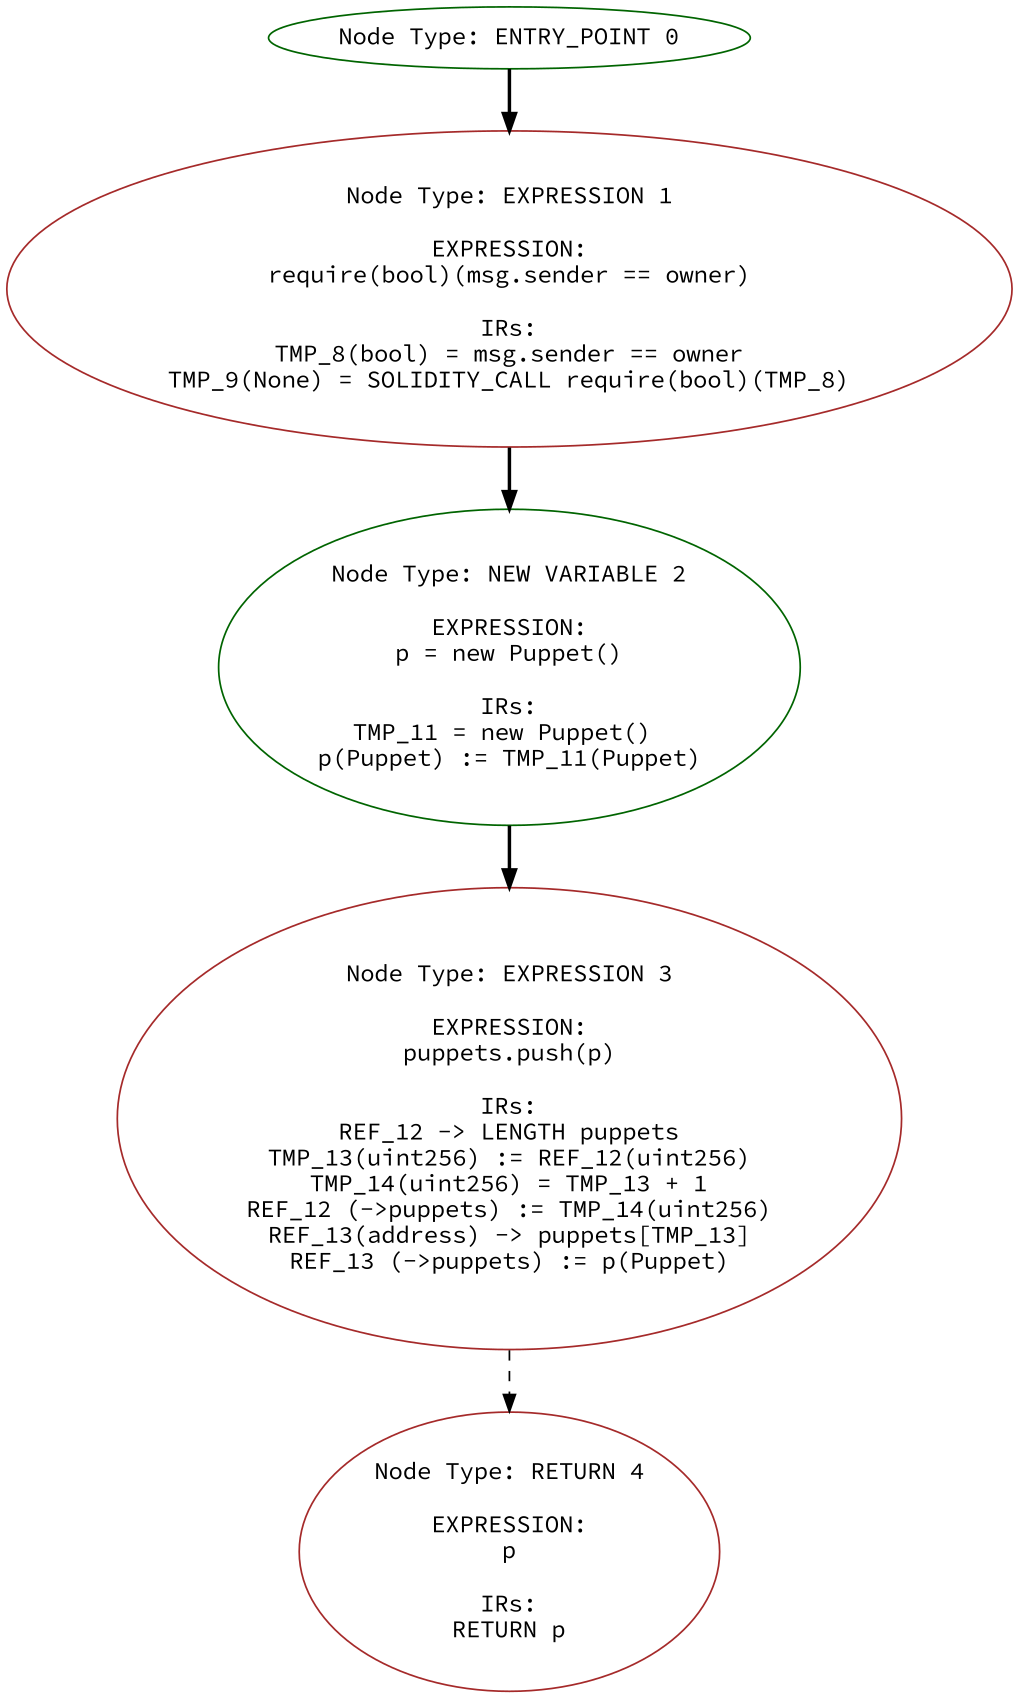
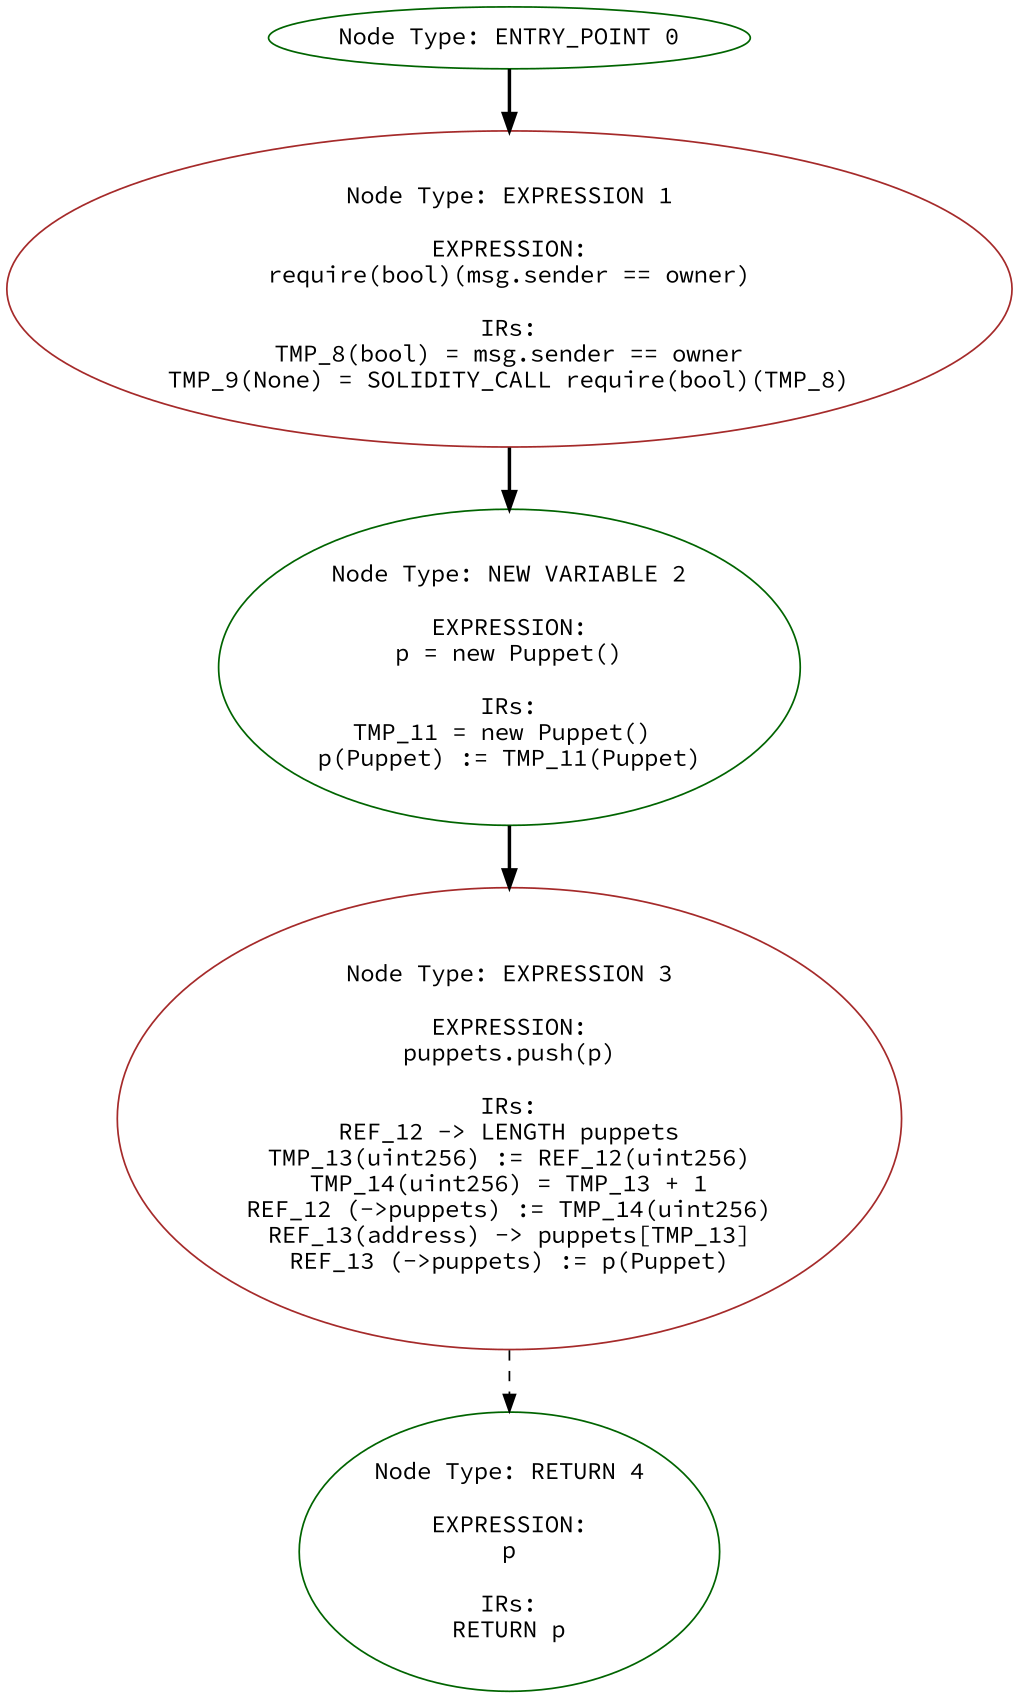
node "Node Type: RETURN 4 EXPRESSION: p IRs: RETURN p": color brown -> darkgreen
